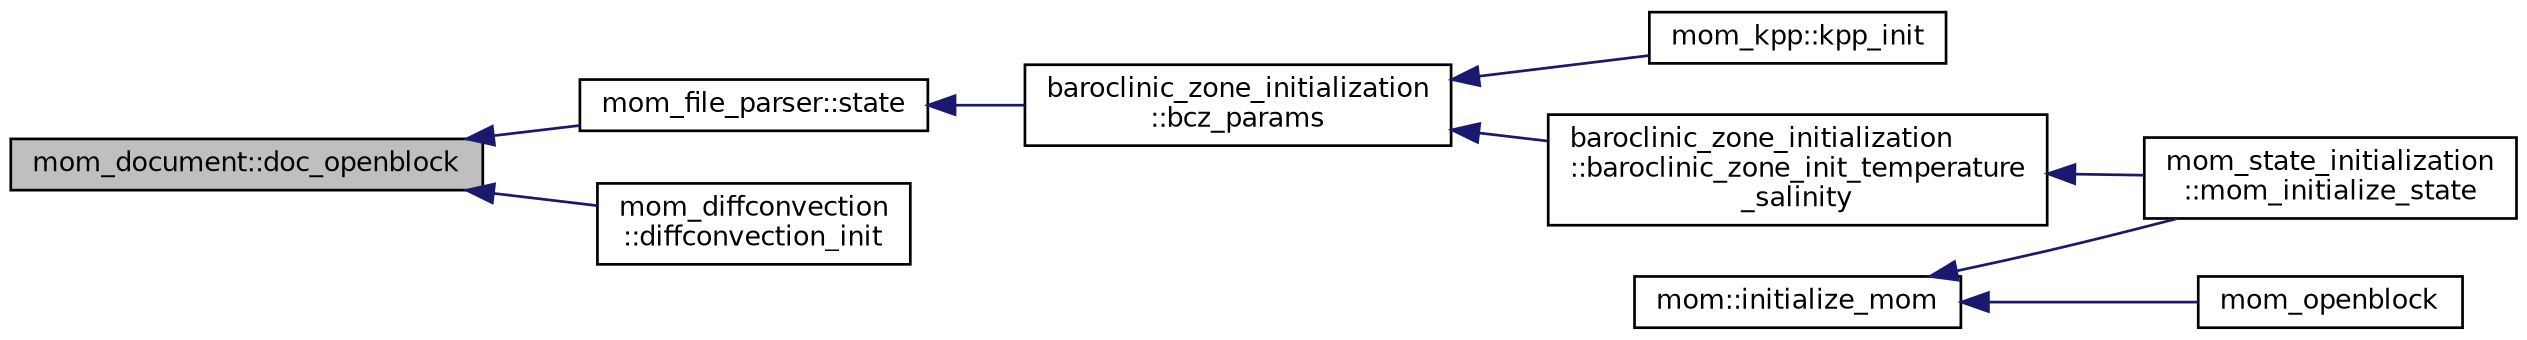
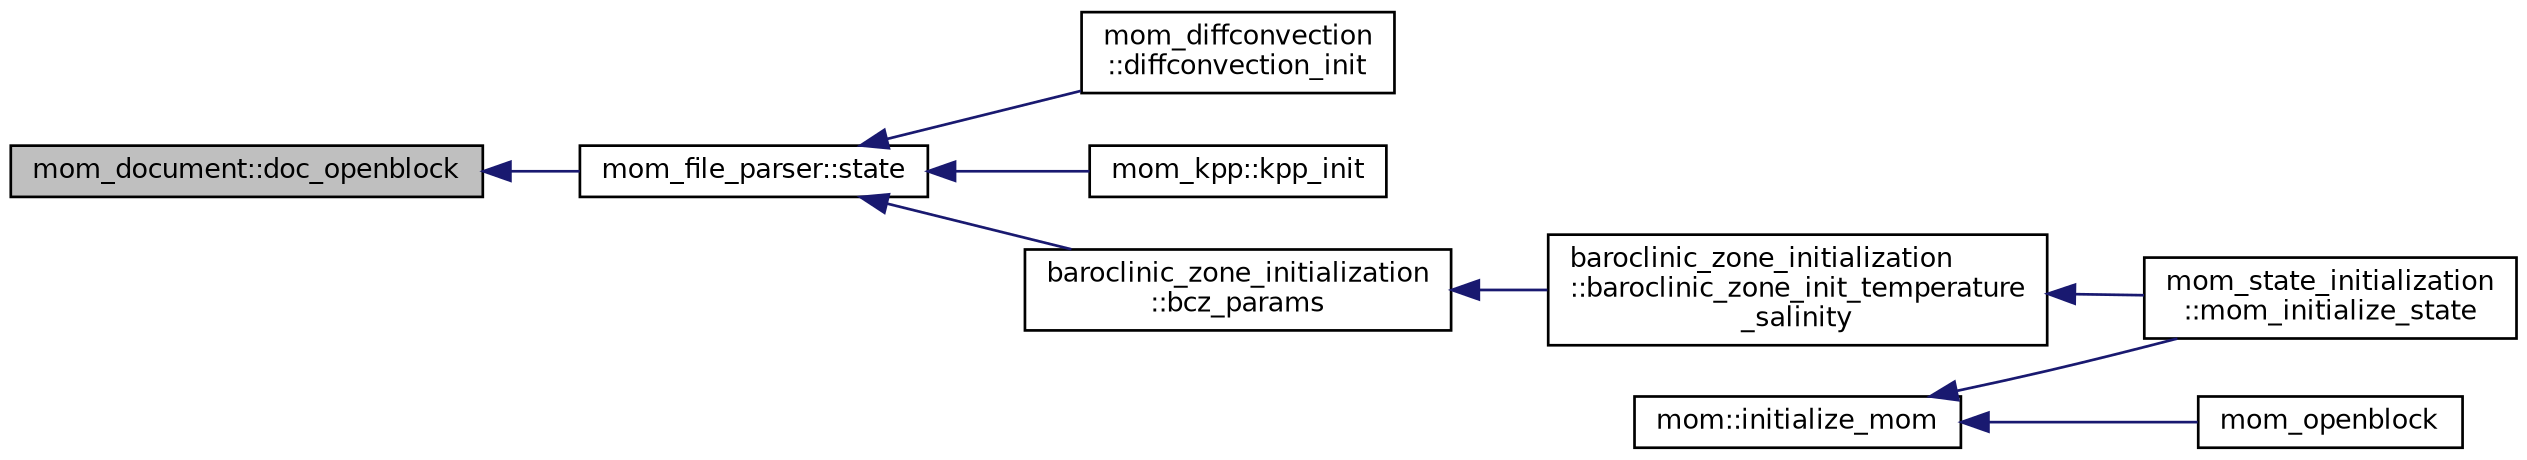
edge "mom_kpp::kpp_init" -> "baroclinic_zone_initialization ::bcz_params": now "mom_kpp::kpp_init" -> "mom_file_parser::state"
edge "mom_diffconvection ::diffconvection_init" -> "mom_document::doc_openblock": now "mom_diffconvection ::diffconvection_init" -> "mom_file_parser::state"
